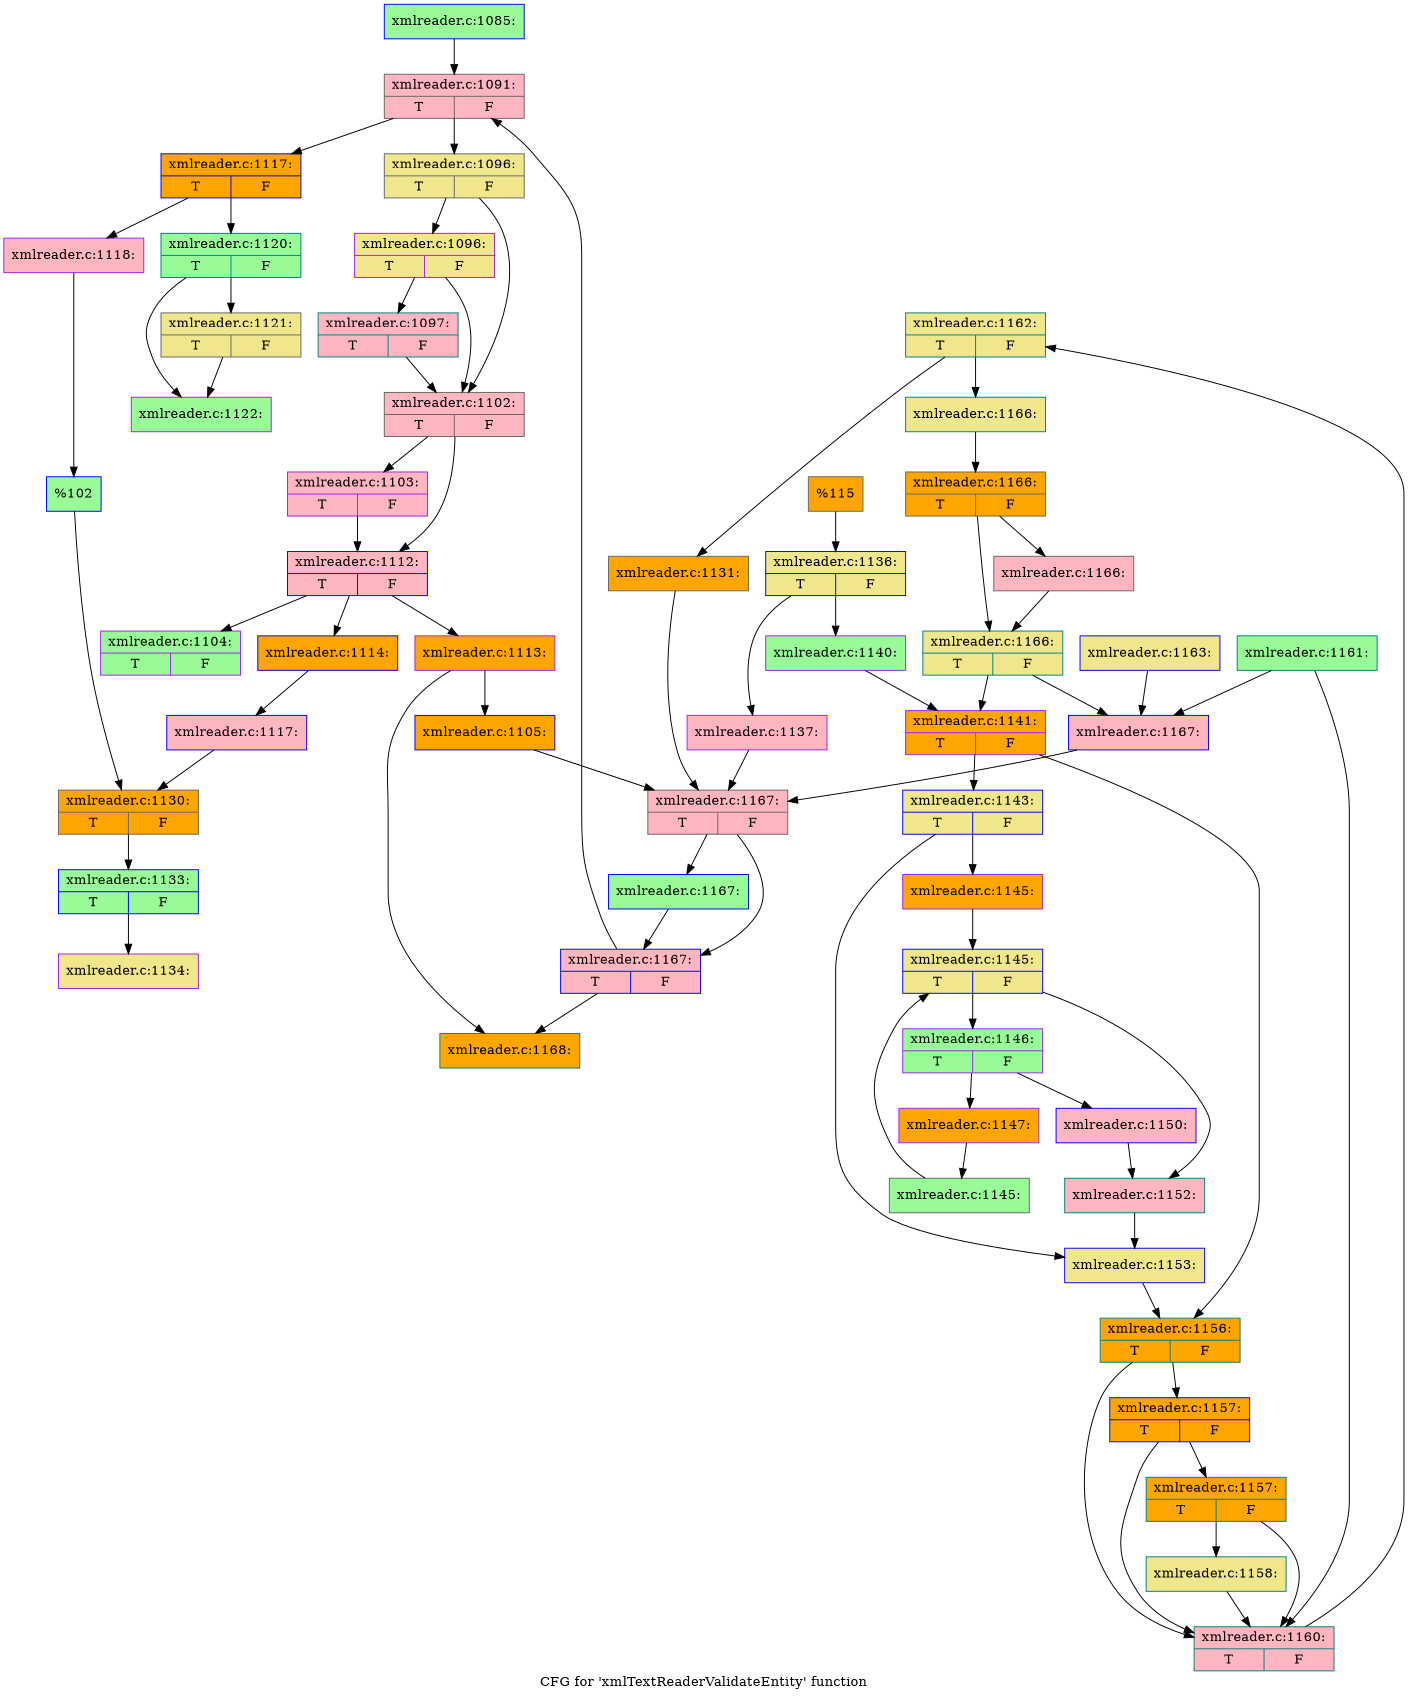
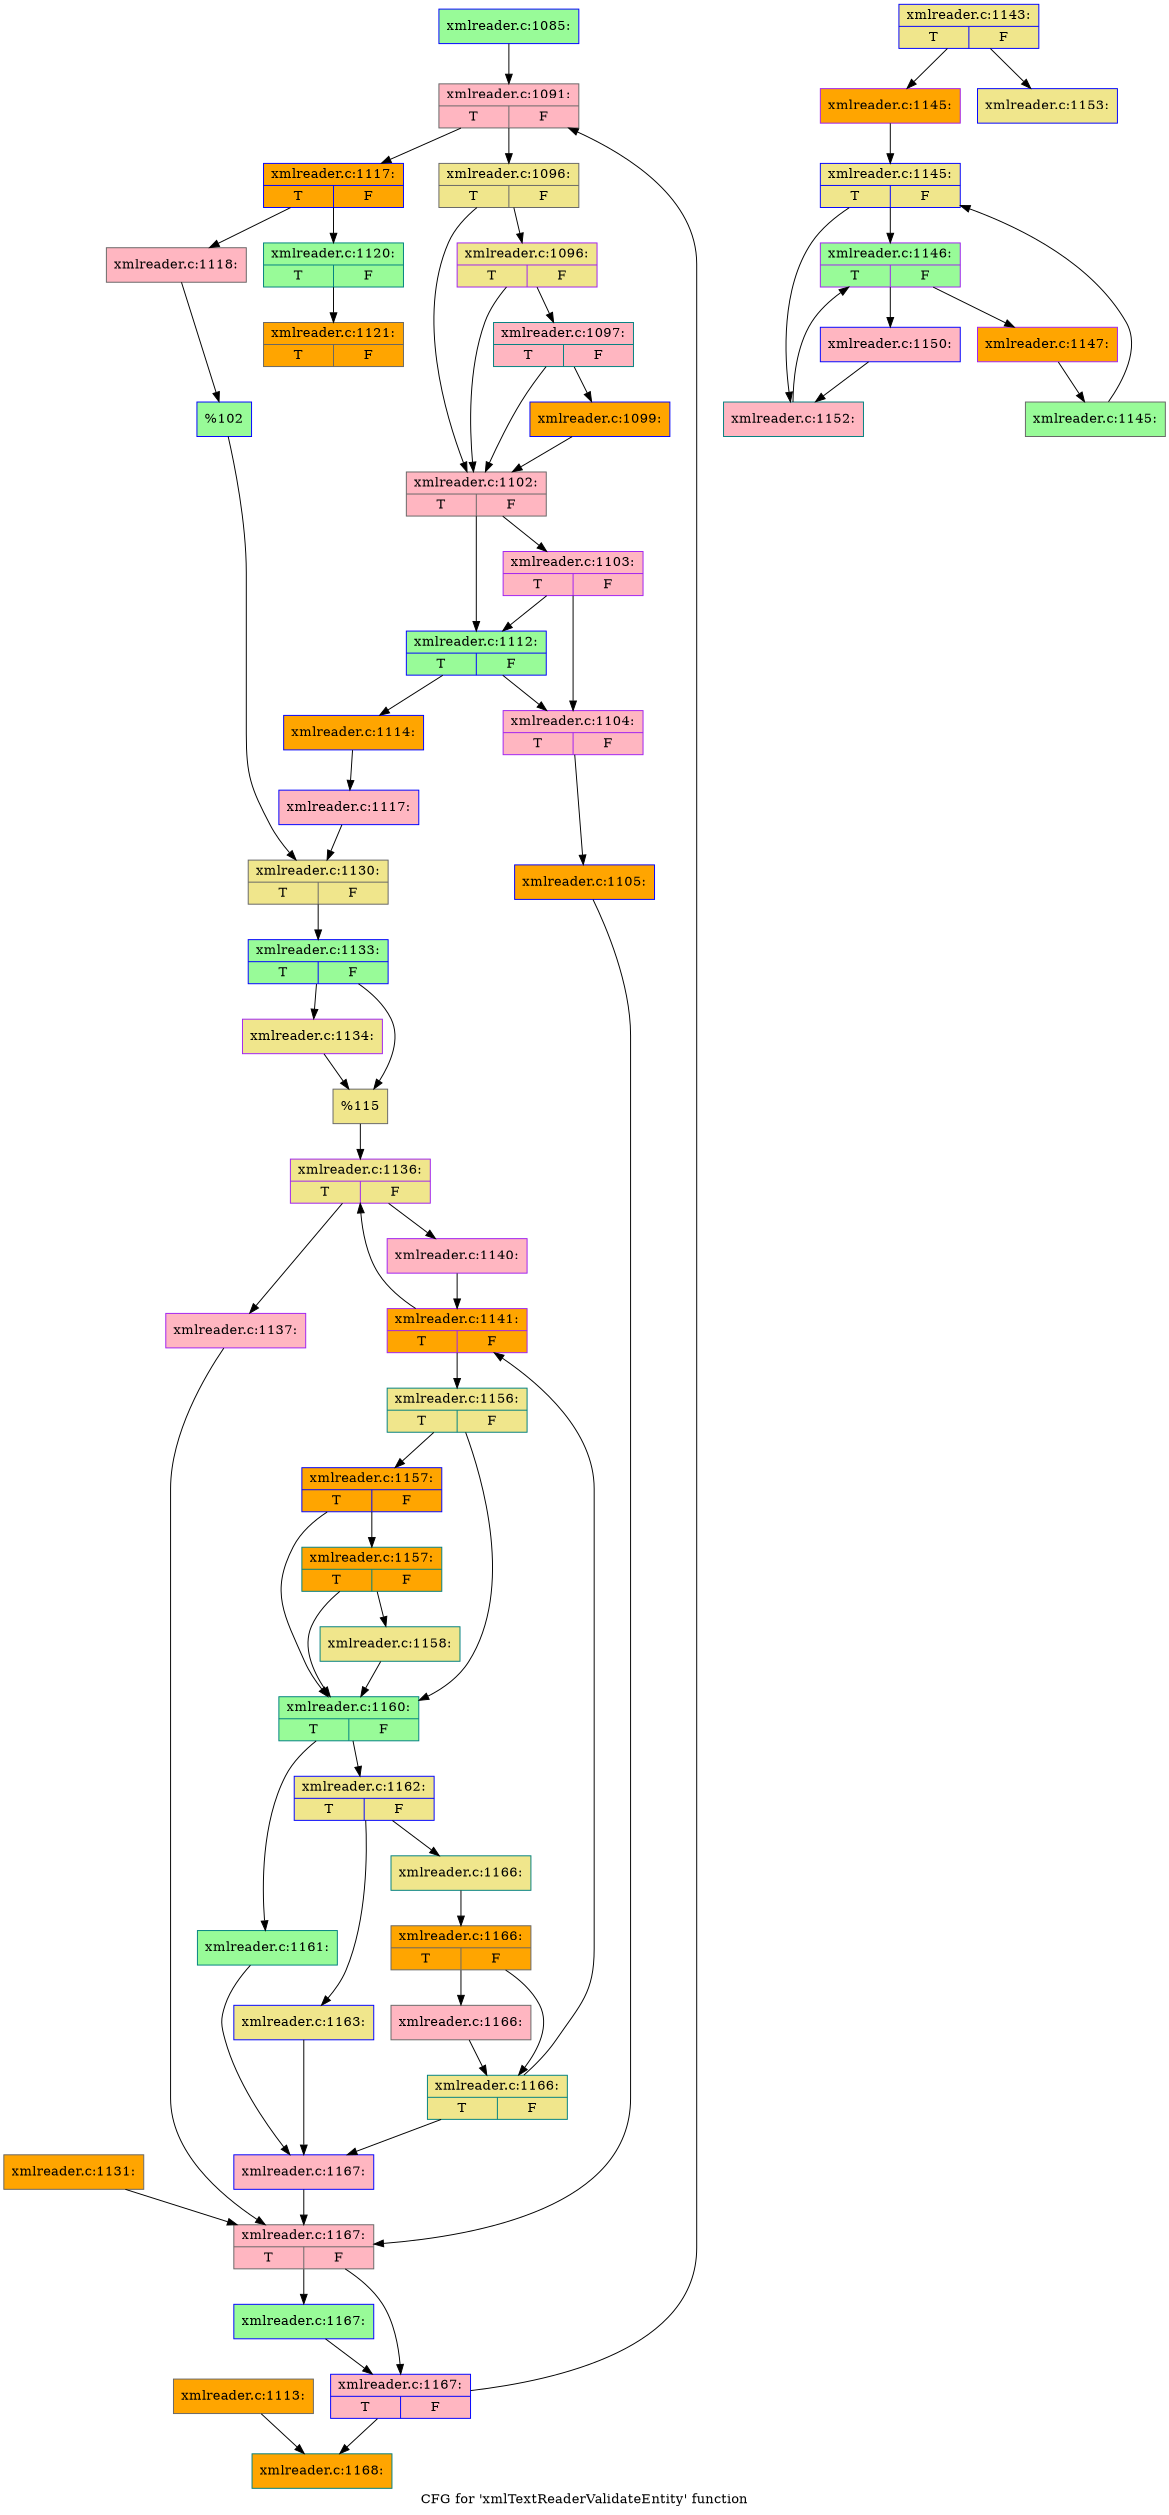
node "xmlreader.c:1118:": color purple -> gray40
node "xmlreader.c:1121:": fillcolor khaki -> orange
node "xmlreader.c:1162:": color teal -> blue
node "xmlreader.c:1122:": removed
node "xmlreader.c:1099:": added
edge "xmlreader.c:1162:" -> "xmlreader.c:1131:": now "xmlreader.c:1162:" -> "xmlreader.c:1163:"
node "%115": fillcolor orange -> khaki
node "xmlreader.c:1112:": fillcolor lightpink -> palegreen
node "xmlreader.c:1136:": color blue -> purple
edge "xmlreader.c:1112:" -> "xmlreader.c:1113:": removed
edge "xmlreader.c:1103:" -> "xmlreader.c:1104:": added
node "xmlreader.c:1104:": fillcolor palegreen -> lightpink
node "xmlreader.c:1113:": color purple -> gray40
node "xmlreader.c:1140:": fillcolor palegreen -> lightpink
edge "xmlreader.c:1113:" -> "xmlreader.c:1105:": now "xmlreader.c:1104:" -> "xmlreader.c:1105:"
edge "xmlreader.c:1141:" -> "xmlreader.c:1143:": now "xmlreader.c:1141:" -> "xmlreader.c:1136:"
node "xmlreader.c:1130:": fillcolor orange -> khaki
edge "xmlreader.c:1133:" -> "%115": added
edge "xmlreader.c:1134:" -> "%115": added
edge "xmlreader.c:1161:" -> "xmlreader.c:1160:": reversed
edge "xmlreader.c:1152:" -> "xmlreader.c:1153:": now "xmlreader.c:1152:" -> "xmlreader.c:1146:"
edge "xmlreader.c:1153:" -> "xmlreader.c:1156:": removed
node "xmlreader.c:1156:": fillcolor orange -> khaki
node "xmlreader.c:1160:": fillcolor lightpink -> palegreen
